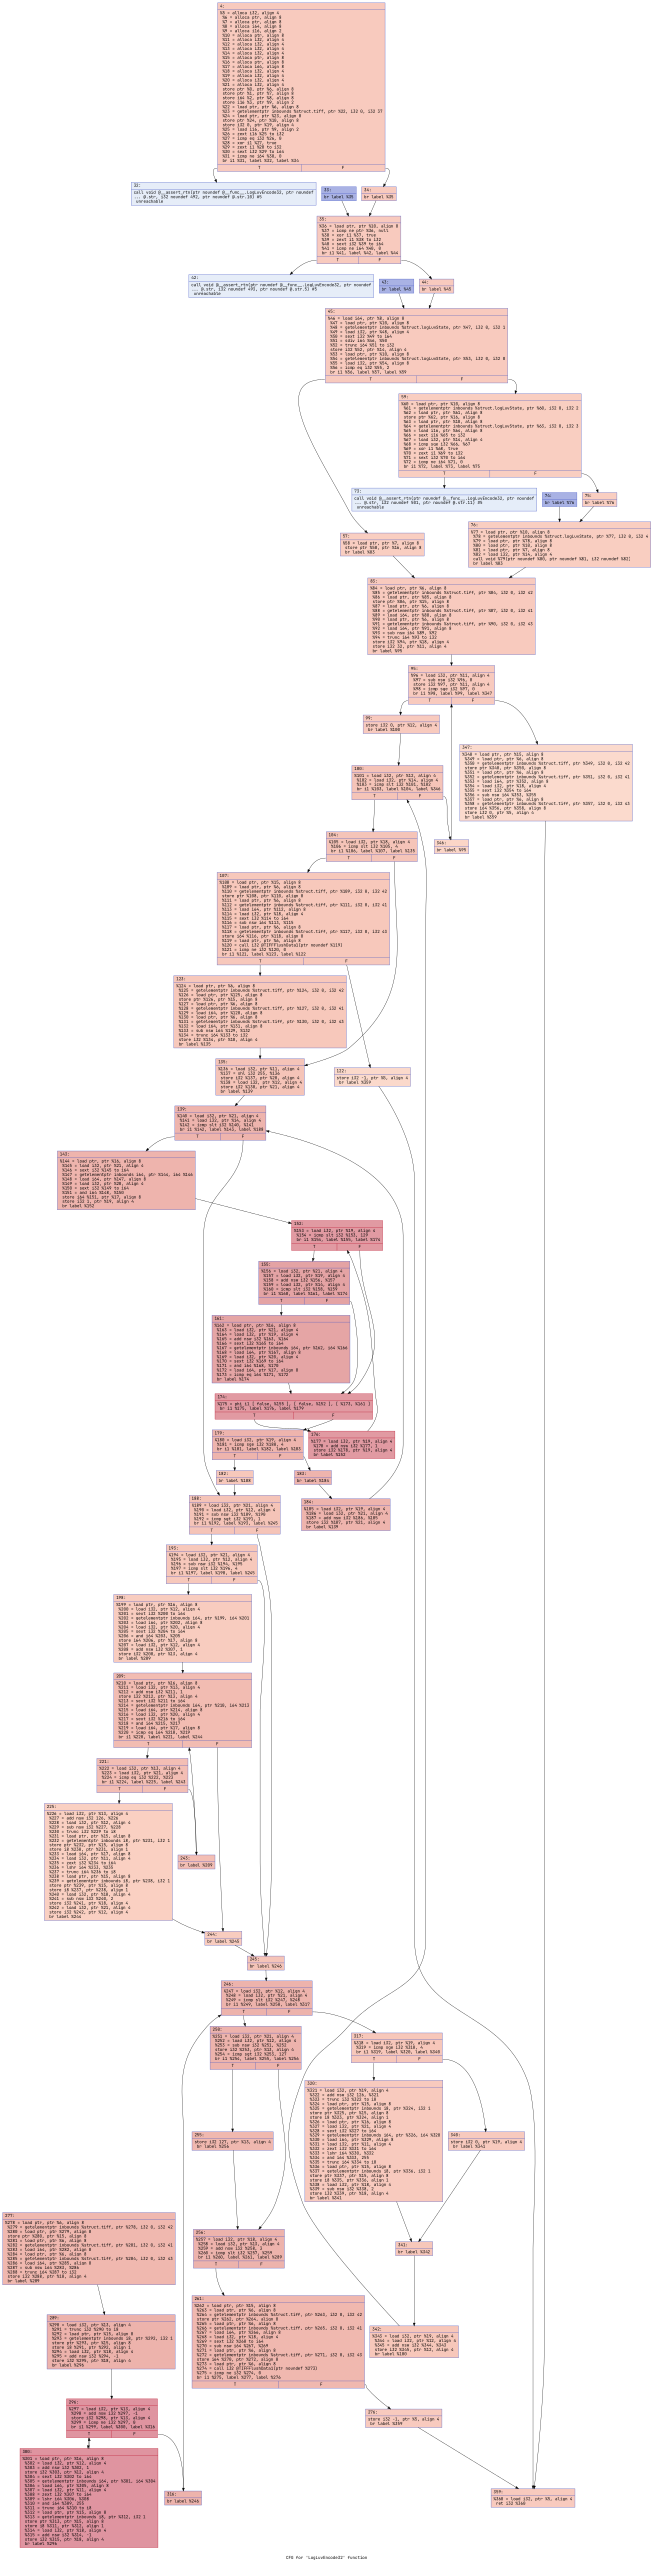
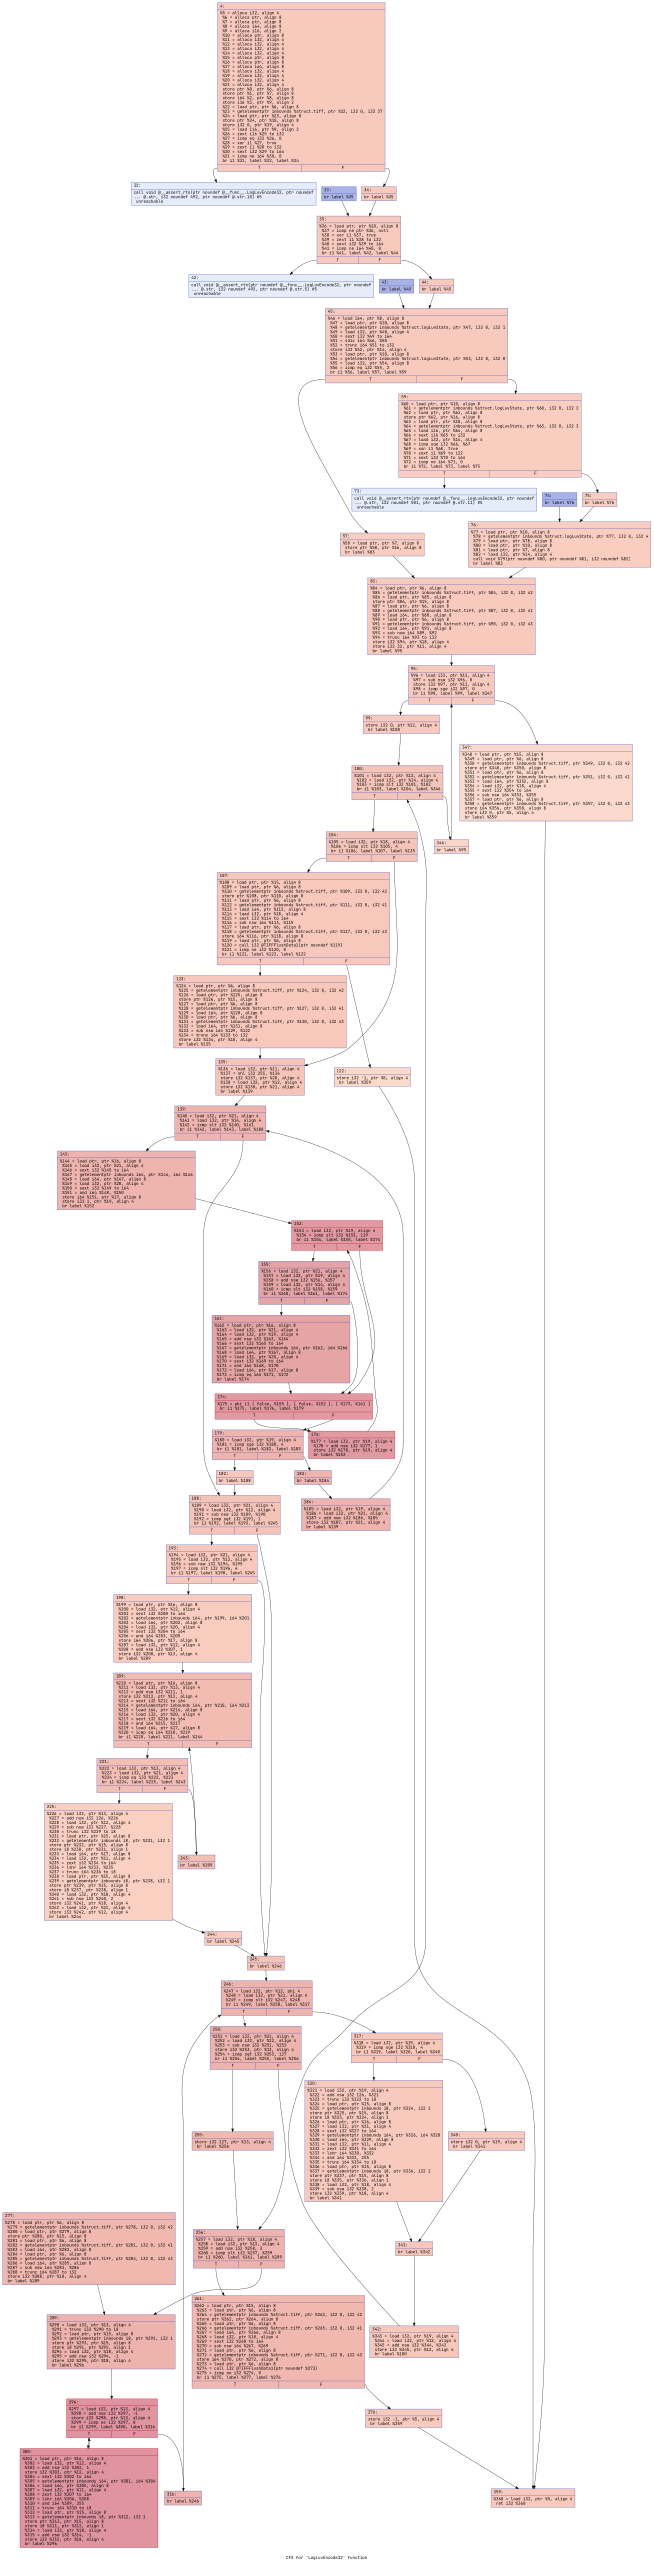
edge "209:" -> "244:": removed
node "246:": text "%247 = load i32, ptr %12, align 4" -> "%247 = load i32, ptr %12, phi 4"
edge "256:" -> "289:": added
